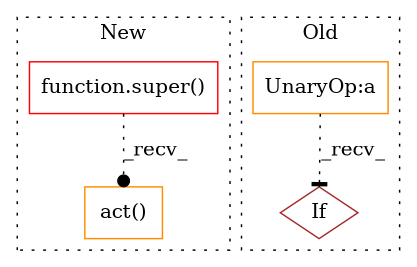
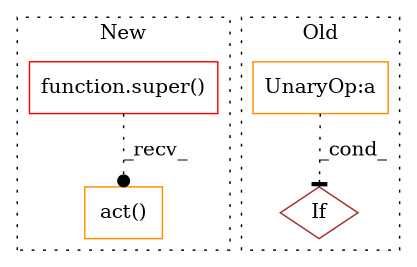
edge "UnaryOp:a" -> "If": label "_recv_" -> "_cond_"
